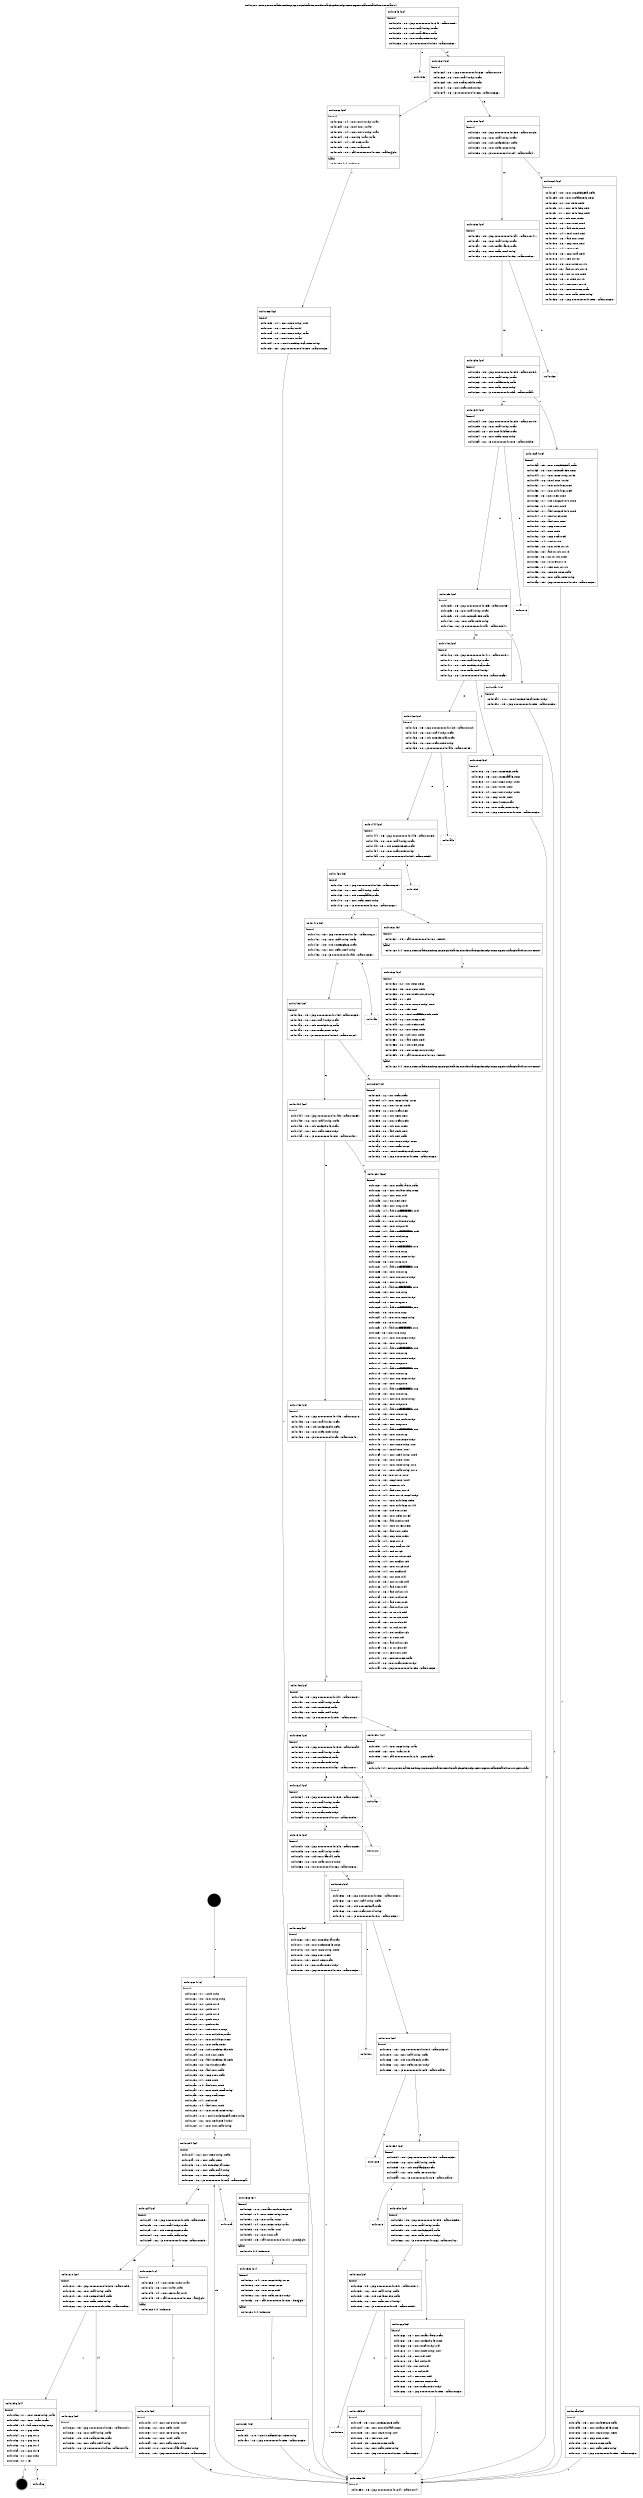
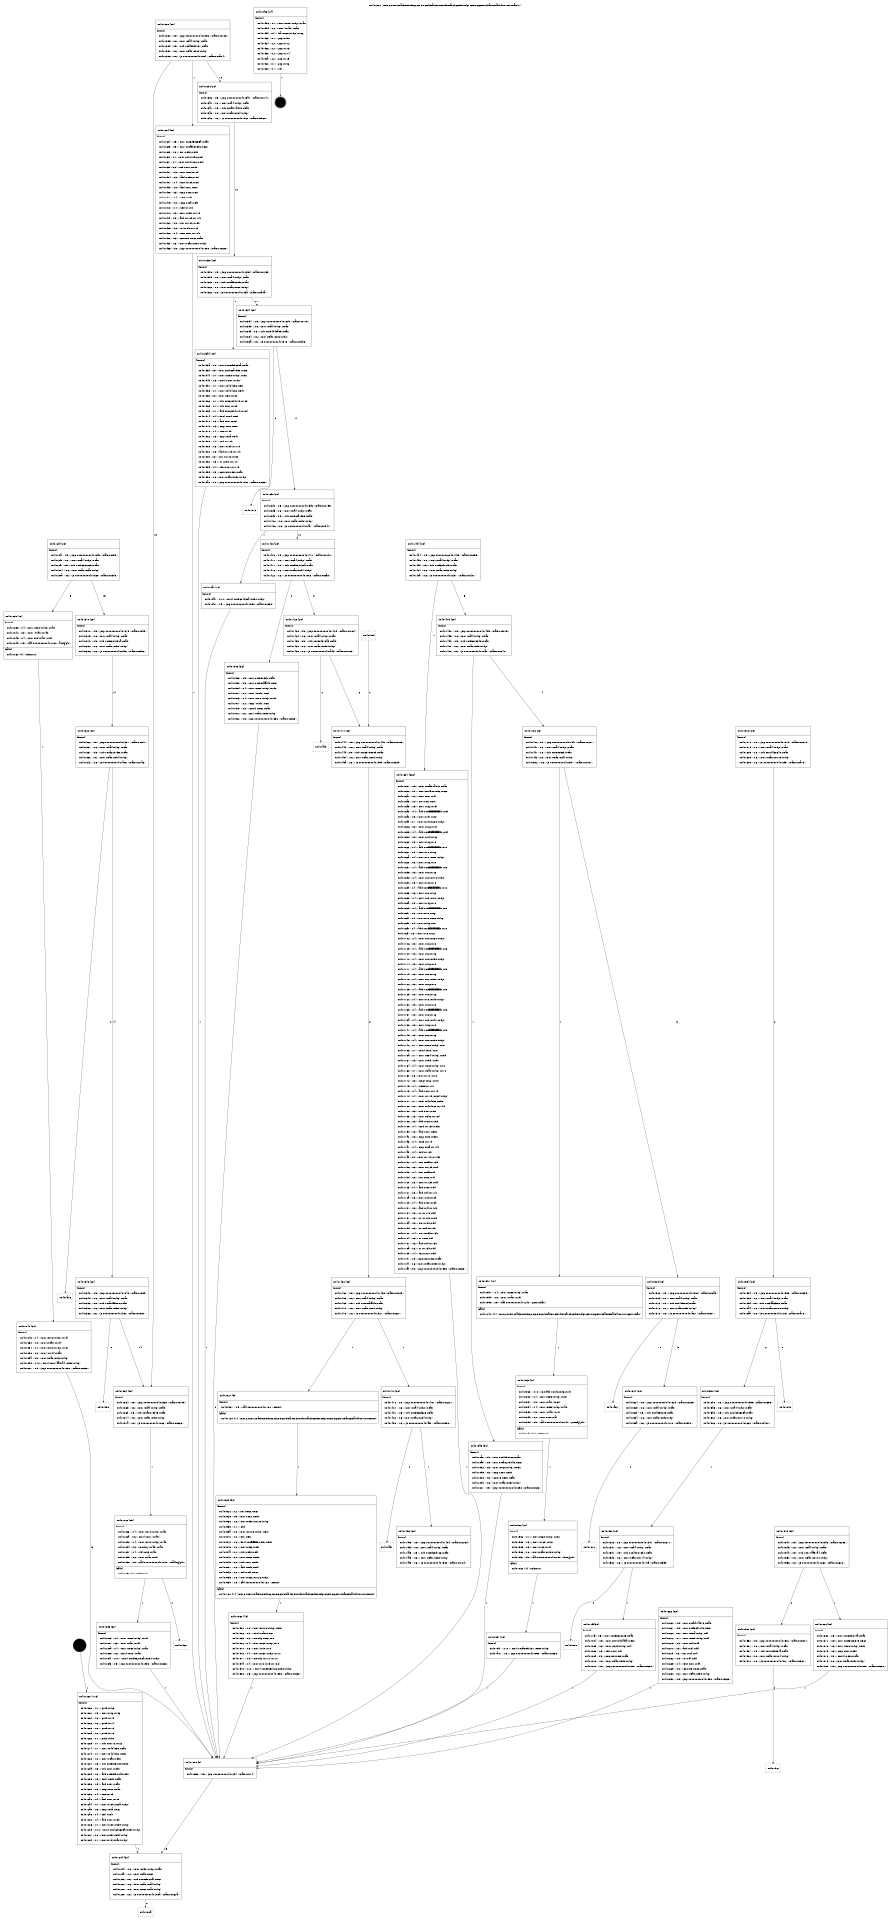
edge "0x401364 [28]" -> "0x401380 [28]": reversed
edge "0x40139c [28]" -> "0x401dce": now "0x4018c6 [29]" -> "0x401dce"
edge "0x401444 [28]" -> "0x401b9f": reversed
edge "0x401ce4 [86]" -> "0x401e98 [5]": added, label "1"
edge "0x40132c [28]" -> "0x401348 [28]": added, label "14"
edge "0x4014d0 [28]" -> "0x4018a8 [30]": added, label "1"
edge "0x401498 [28]" -> "0x4014b4 [28]": removed, label "6"
node "0x40198d [42]": removed
edge "0x4019b7 [12]" -> "0x4019c3 [31]": added, label "1"
edge "0x401697 [360]" -> "0x401e98 [5]": added, label "1"
node "0x401960 [45]": added
edge "0x401524 [28]" -> "0x401540 [28]": removed, label "3"
edge "0x40155c [28]" -> "0x401578 [28]": removed, label "2"
node "0x401cd5": removed
edge "0x4012d4 [32]" -> "0x4012f4 [28]": removed, label "16"
edge "0x4012f4 [28]" -> "0x40183e [16]": label " 1" -> " 5"
edge "0x4015b0 [28]" -> "0x401662 [53]": removed, label "1"
edge "0x401310 [28]" -> "0x401db6 [24]": removed, label "1"
edge "0x401db6 [24]" -> "0x401a06": now "0x40132c [28]" -> "0x401a06"
